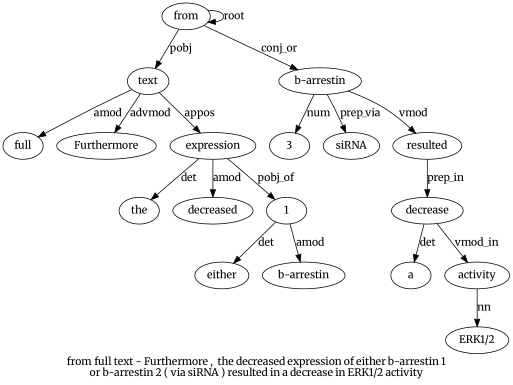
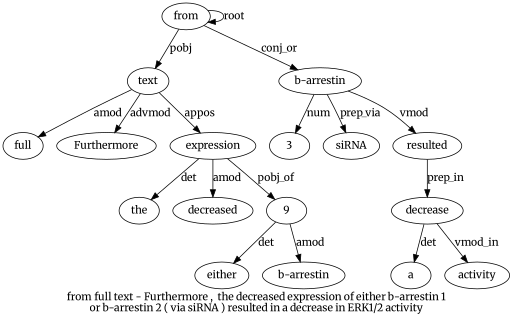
node "1": label "1" -> "9"
node "ERK1/2": removed
